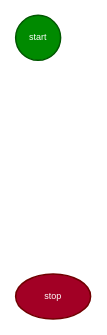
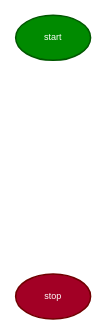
node "start": size 45x45 -> 75x45
